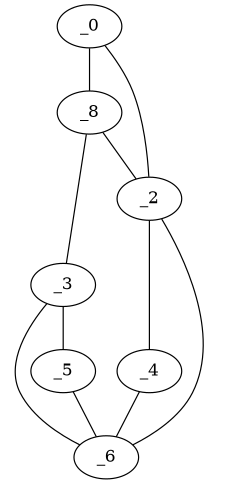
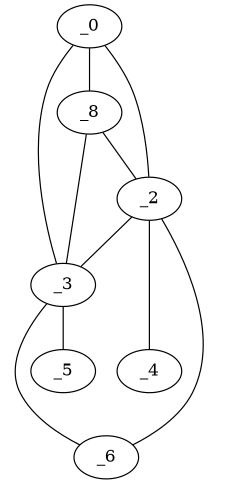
edge "_0" -- "_3": added
edge "_2" -- "_3": added
edge "_5" -- "_6": removed
edge "_4" -- "_6": removed
